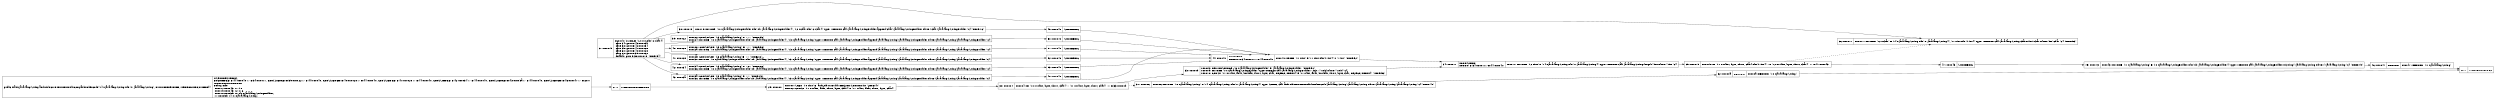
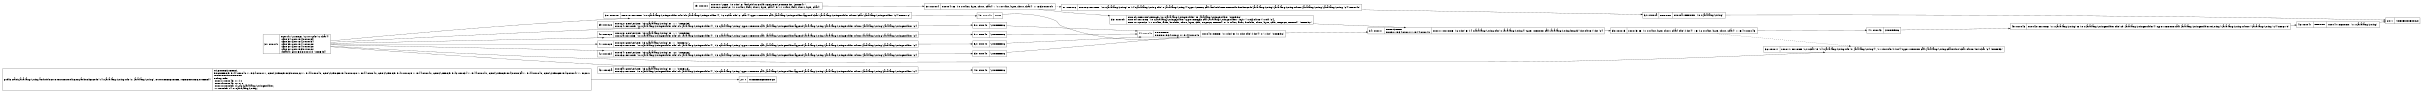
node "49: 0x0040": text "SYNTHETIC" -> "LINE"
edge "48: 0x0040" -> "44: 0x0040": removed
node "27: ?": text "MTH_ENTER_RETURN" -> "MTH_ENTER_BLOCK"
edge "27: ?" -> "29: 0x0000": removed
